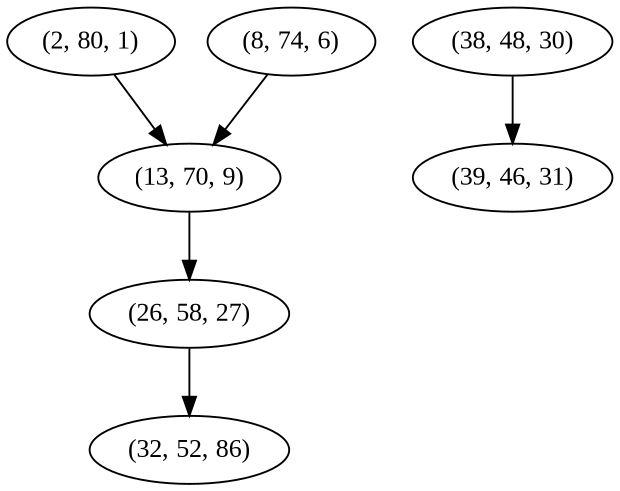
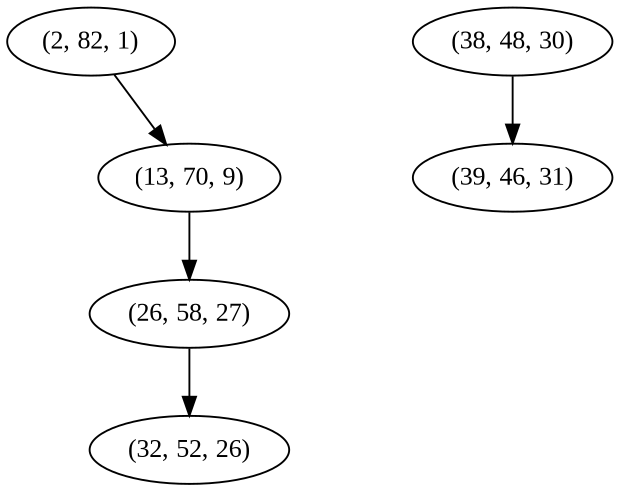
node "(2, 80, 1)": label "(2, 80, 1)" -> "(2, 82, 1)"
node "(8, 74, 6)": removed
node "(32, 52, 86)": label "(32, 52, 86)" -> "(32, 52, 26)"
